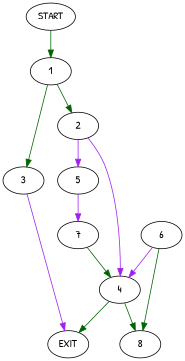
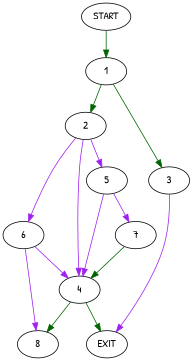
edge "2" -> "6": added
edge "5" -> "4": added
edge "6" -> "8": color darkgreen -> purple
